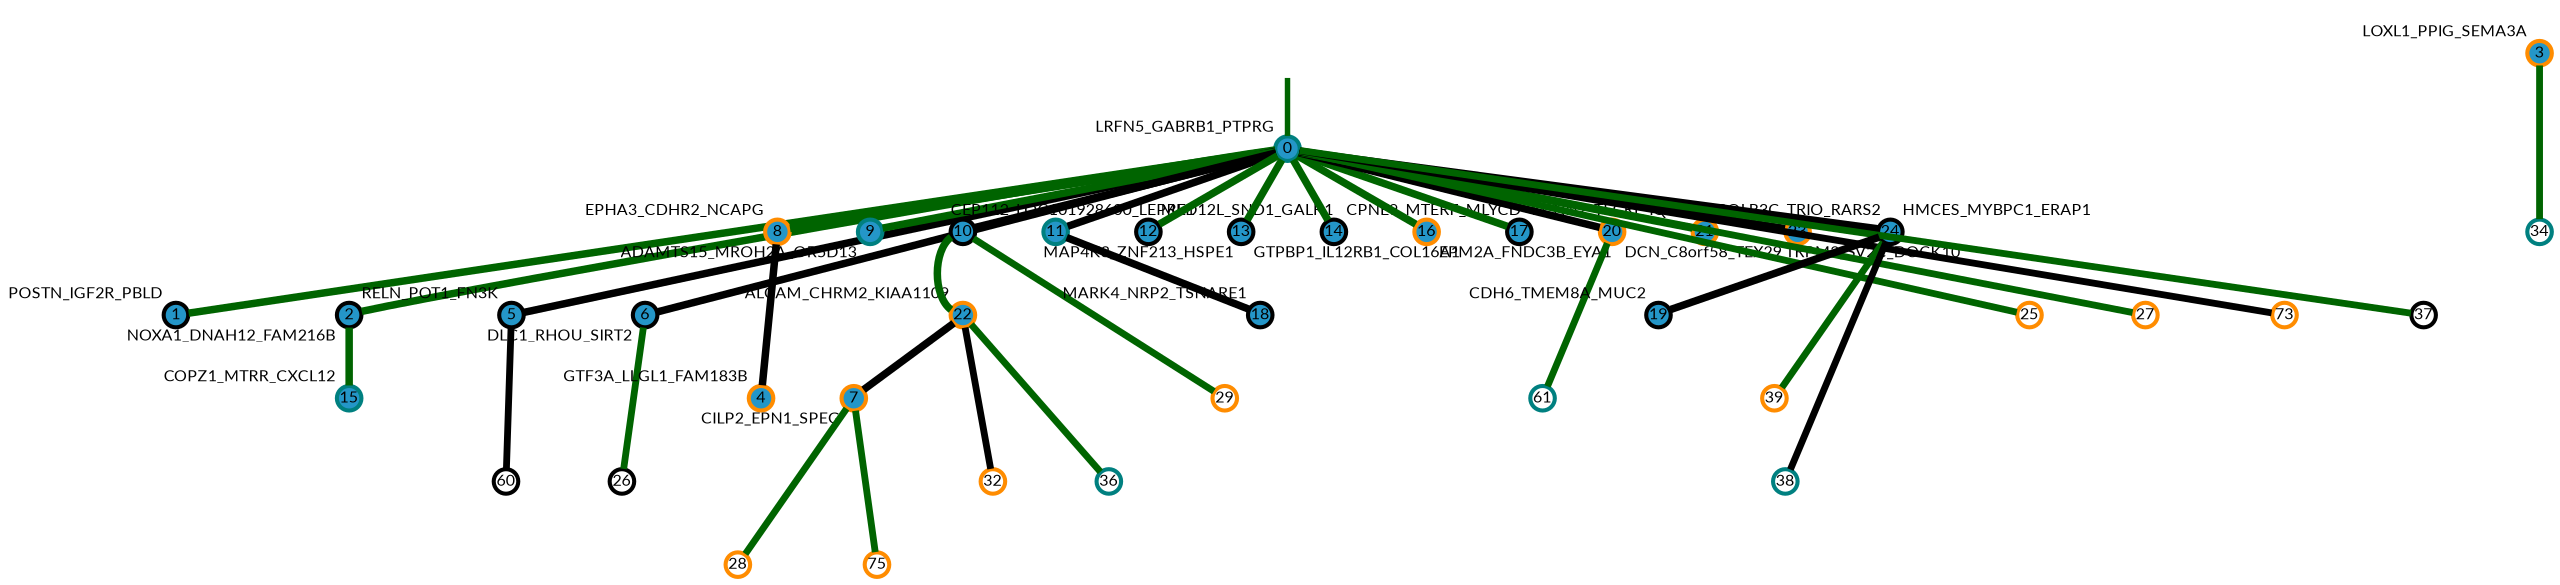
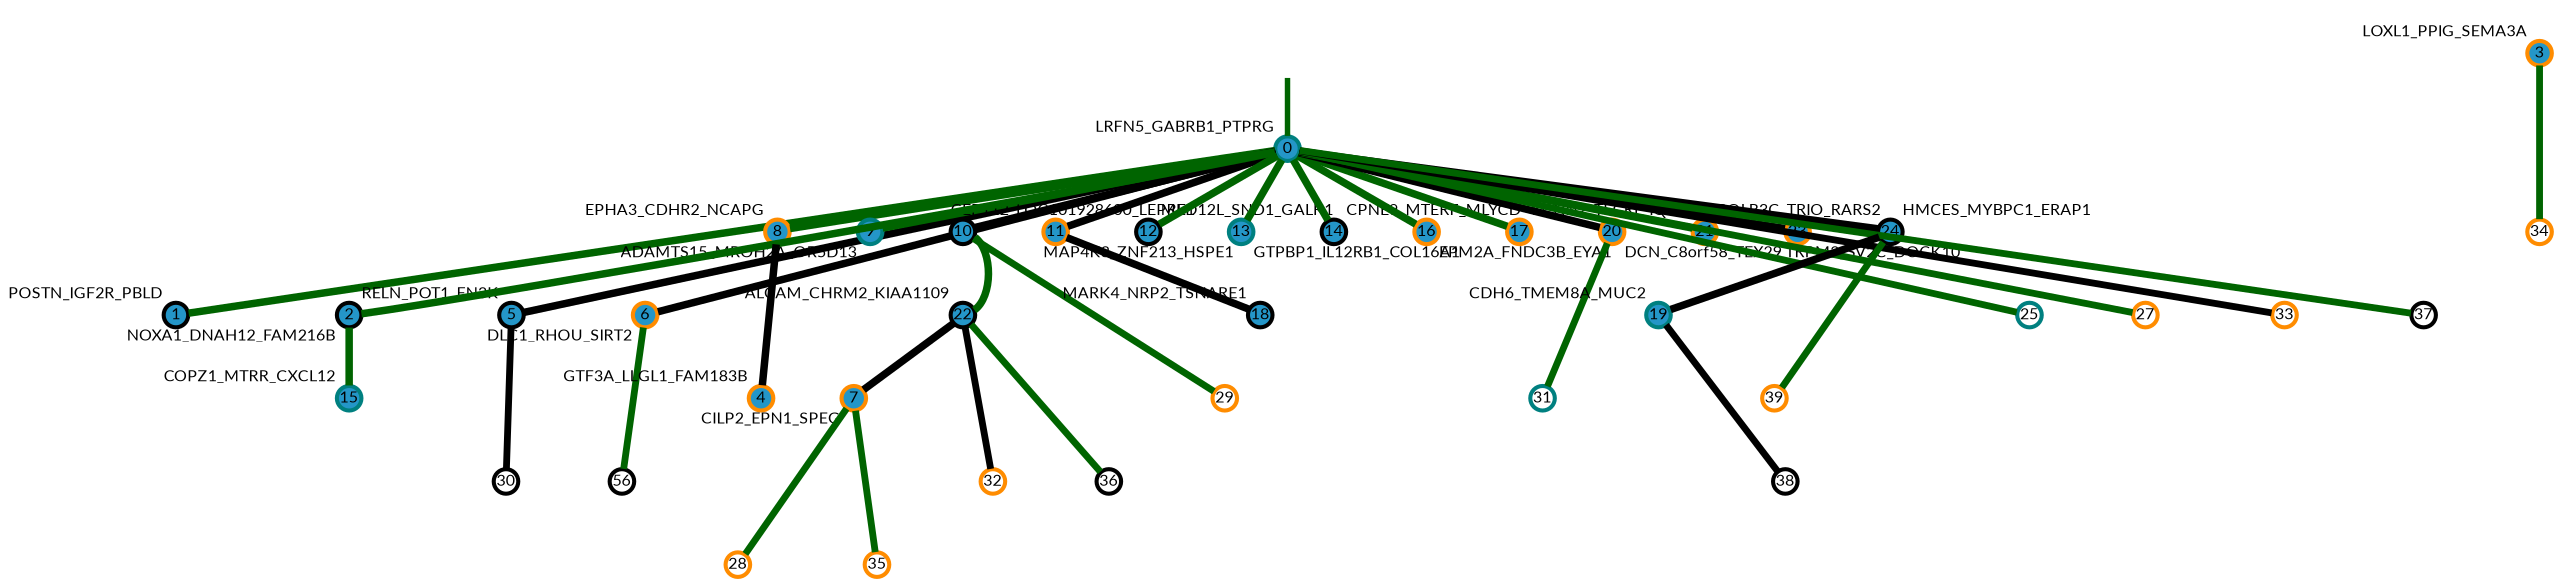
node "11 MAP4K3_ZNF213_HSPE1": color teal -> darkorange
node "13 GTPBP1_IL12RB1_COL16A1": color black -> teal
node "17 KCNN2_TECRL_IQGAP1": color black -> darkorange
node "34": color teal -> darkorange
edge "0 LRFN5_GABRB1_PTPRG" -> "2 NOXA1_DNAH12_FAM216B": reversed
edge "10 CEP112_LOC101928600_LEPRE1" -> "22 ALCAM_CHRM2_KIAA1109": reversed
node "6 DLC1_RHOU_SIRT2": color black -> darkorange
node "22 ALCAM_CHRM2_KIAA1109": color darkorange -> black
node "19 CDH6_TMEM8A_MUC2": color black -> teal
node "25": color darkorange -> teal
node "73": label "73" -> "33"
edge "24 HMCES_MYBPC1_ERAP1" -> "38": now "19 CDH6_TMEM8A_MUC2" -> "38"
node "61": label "61" -> "31"
node "60": label "60" -> "30"
node "26": label "26" -> "56"
node "36": color teal -> black
node "38": color teal -> black
node "75": label "75" -> "35"
